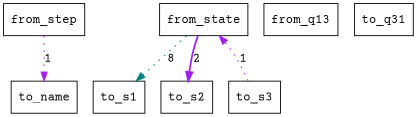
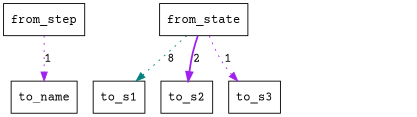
node "from_q13": removed
node "to_q31": removed
edge "to_s3" -> "from_state": reversed
